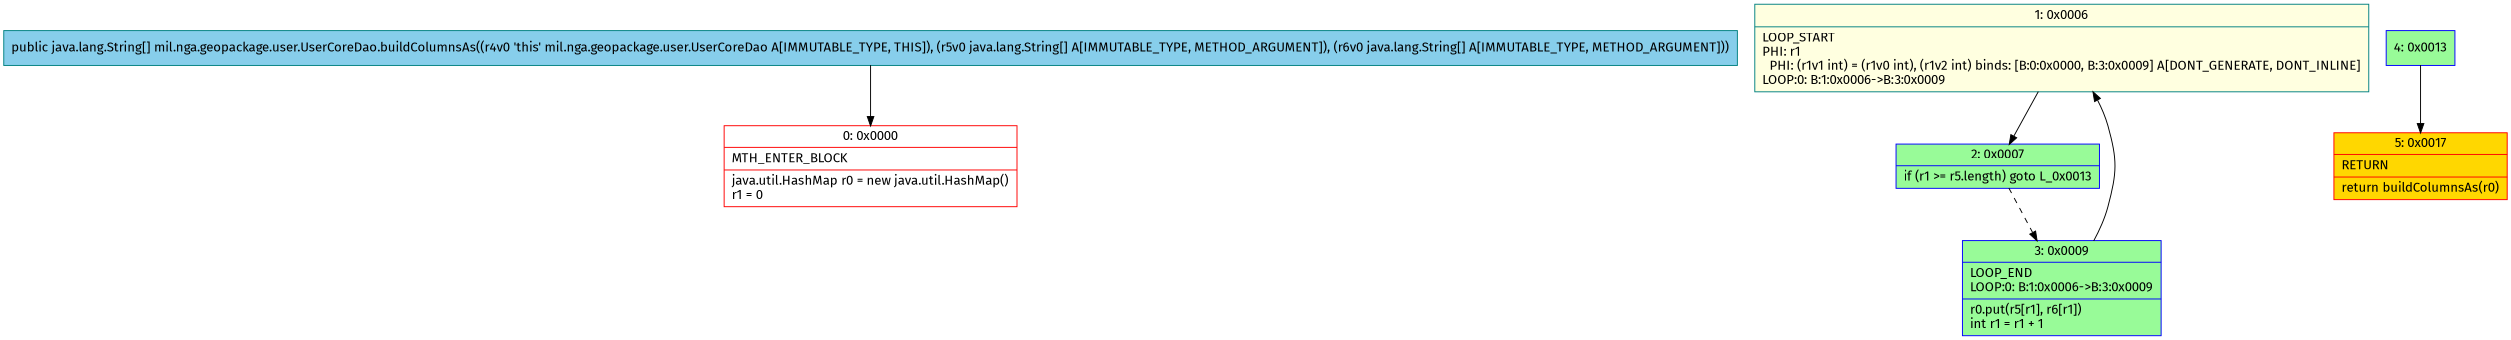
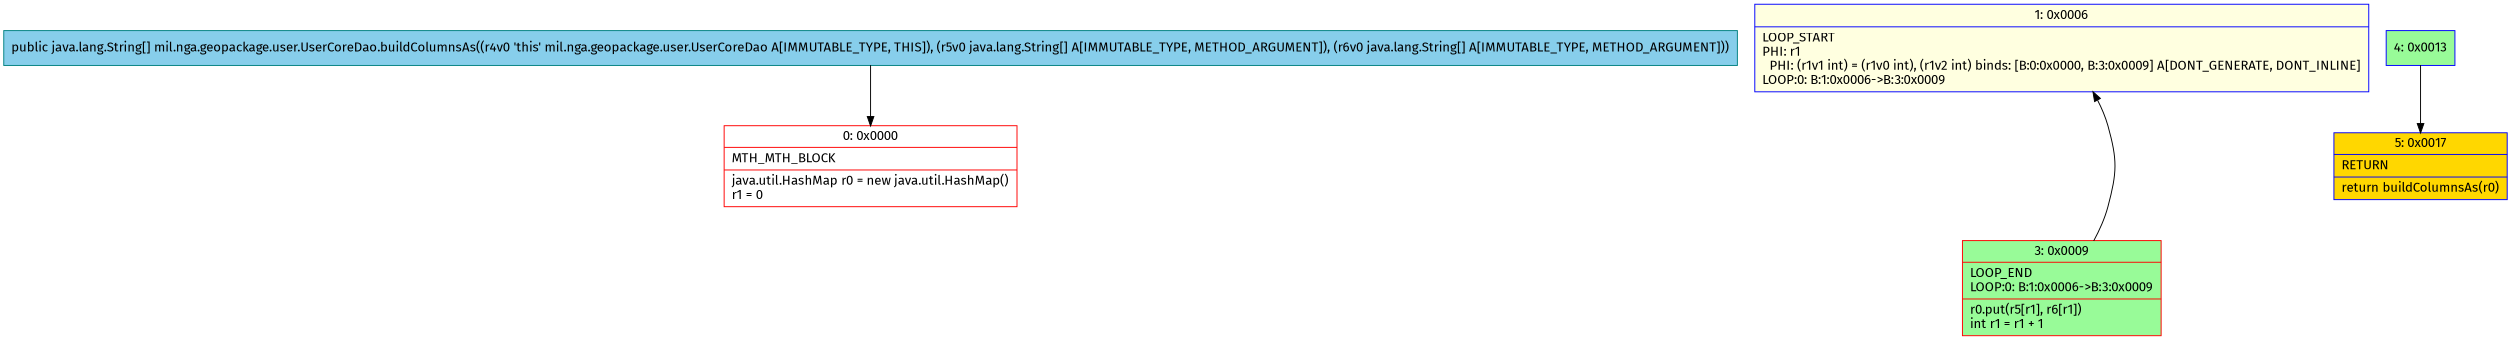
node "1: 0x0006": color teal -> blue
node "0: 0x0000": text "MTH_ENTER_BLOCK" -> "MTH_MTH_BLOCK"
node "2: 0x0007": removed
node "5: 0x0017": color red -> blue
node "3: 0x0009": color blue -> red
